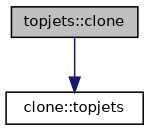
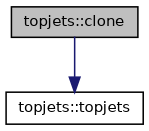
node "clone::topjets": label "clone::topjets" -> "topjets::topjets"
